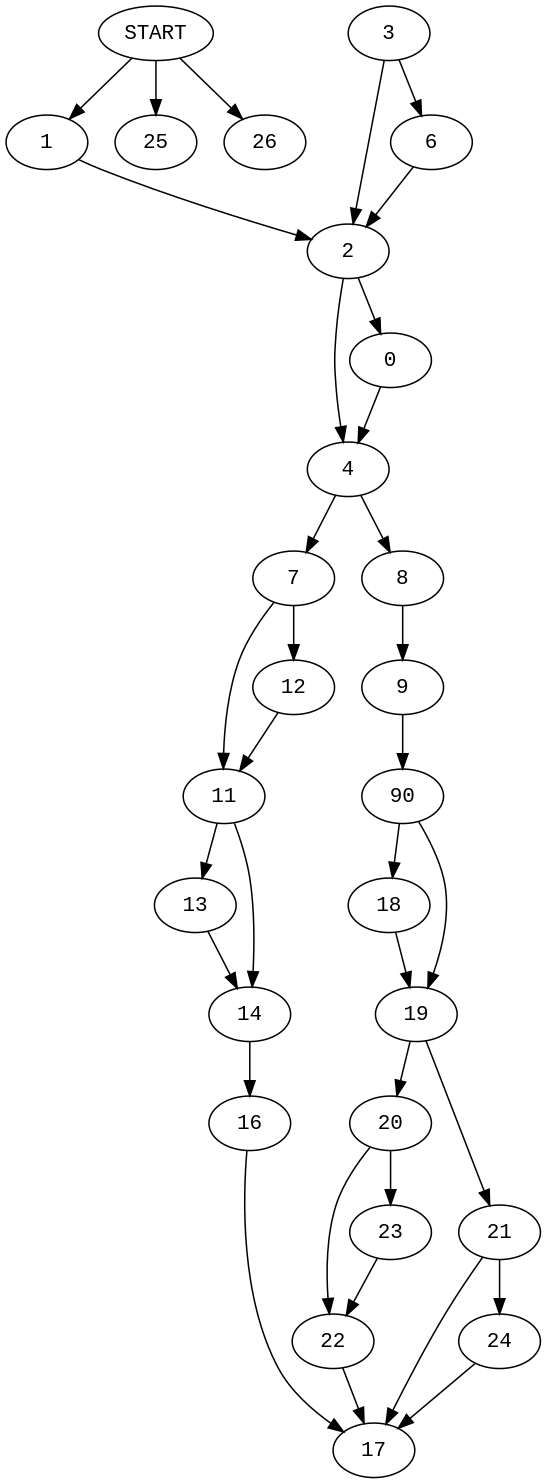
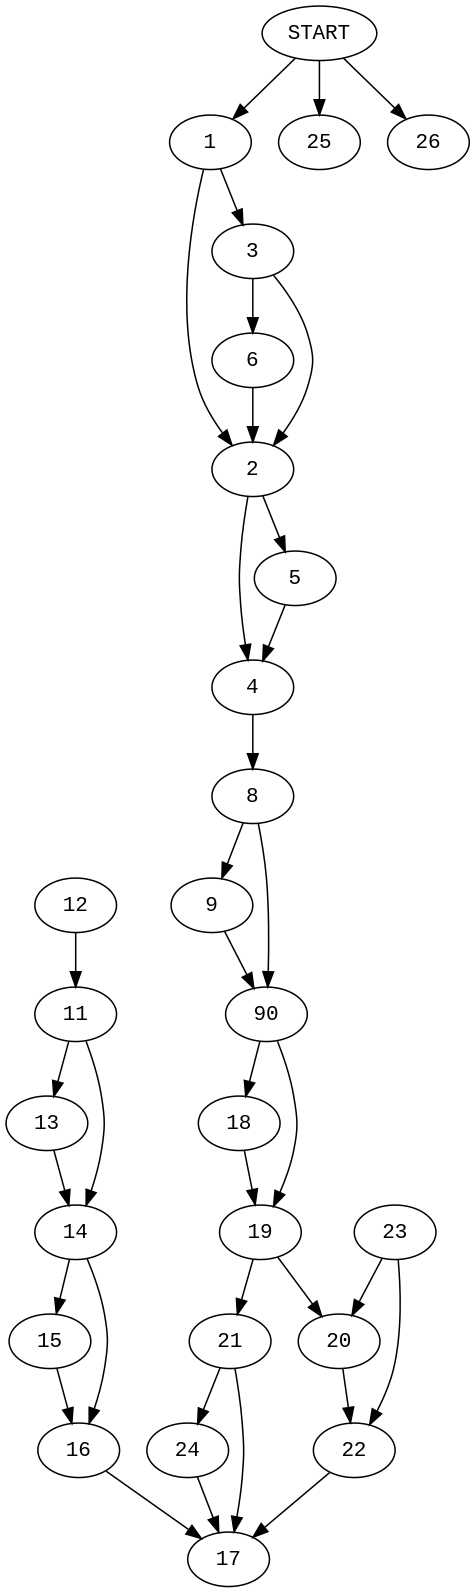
edge "1" -> "3": added
node "0": label "0" -> "5"
node "7": removed
edge "8" -> "90": added
edge "20" -> "23": reversed
node "15": added
